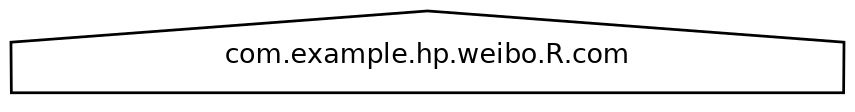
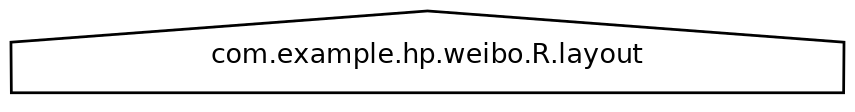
node "com.example.hp.weibo.R.com": label "com.example.hp.weibo.R.com" -> "com.example.hp.weibo.R.layout"
